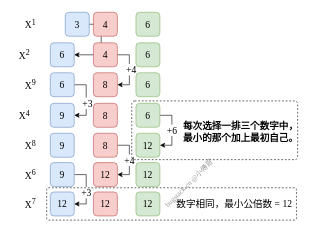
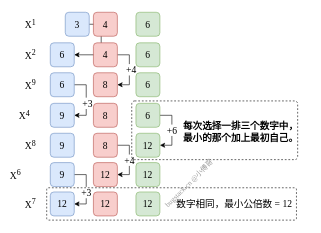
node "X2": moved (24, 55) -> (30, 55)
node "X6": moved (30, 175) -> (15, 175)
